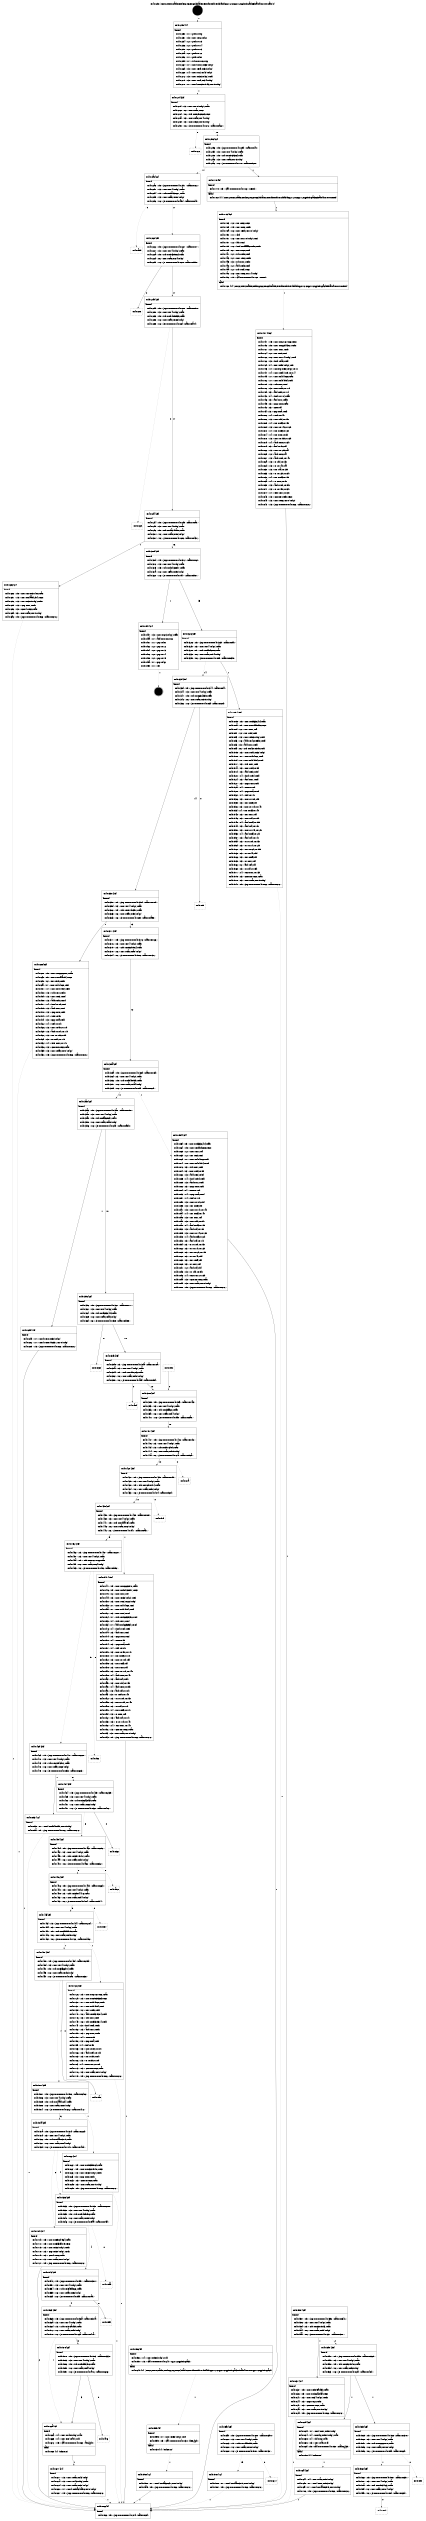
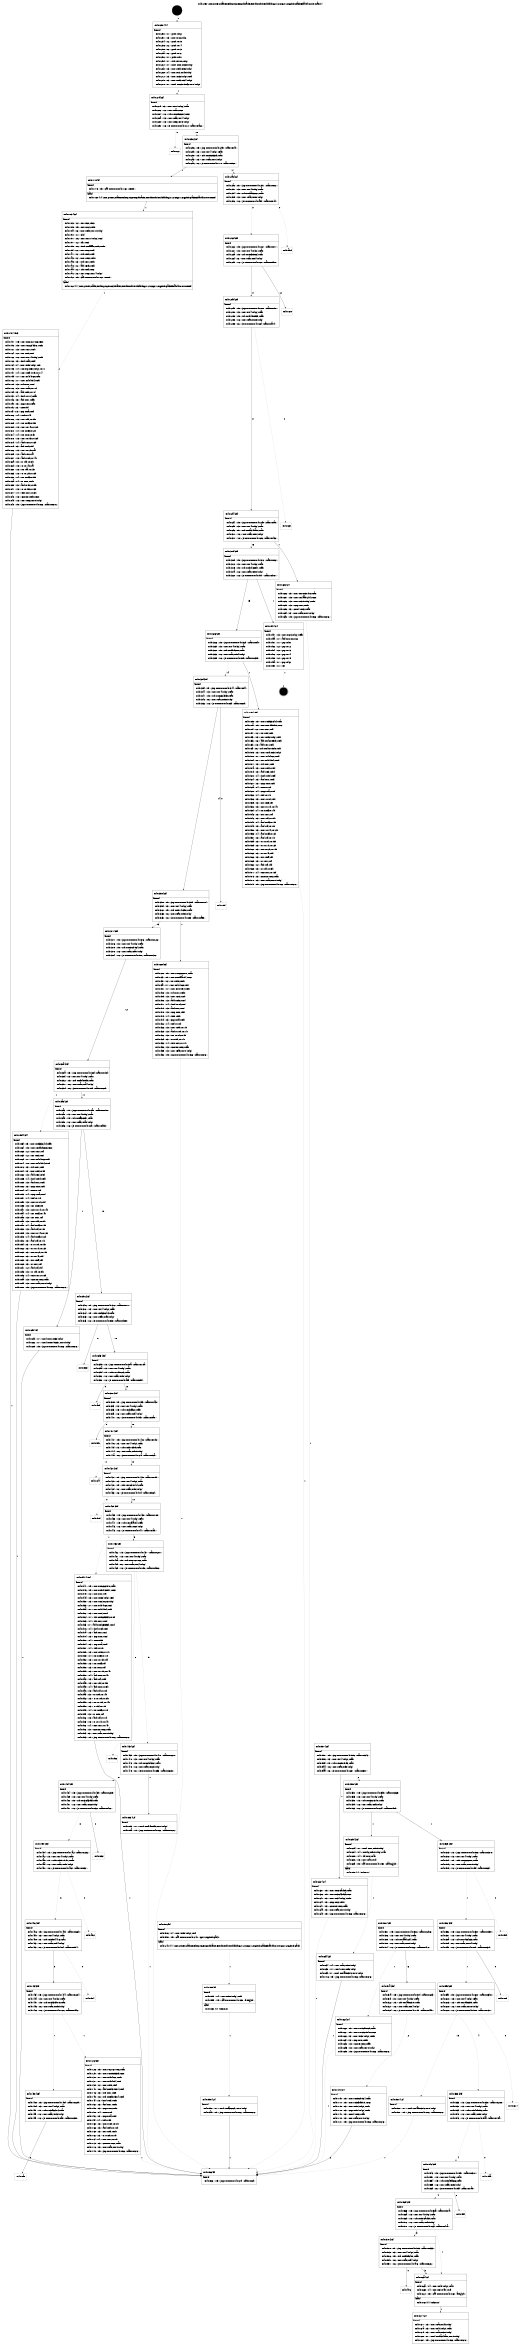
edge "0x4012c2 [25]" -> "0x401c0e": label " 0" -> " 12"
edge "0x401bf0" -> "0x4013ee [25]": reversed
edge "0x4015e2 [25]" -> "0x4015fb [25]": added, label "1"
edge "0x4014e8 [25]" -> "0x401501 [25]": removed, label "7"
edge "0x401677 [21]" -> "0x401ec6 [5]": removed, label "1"
